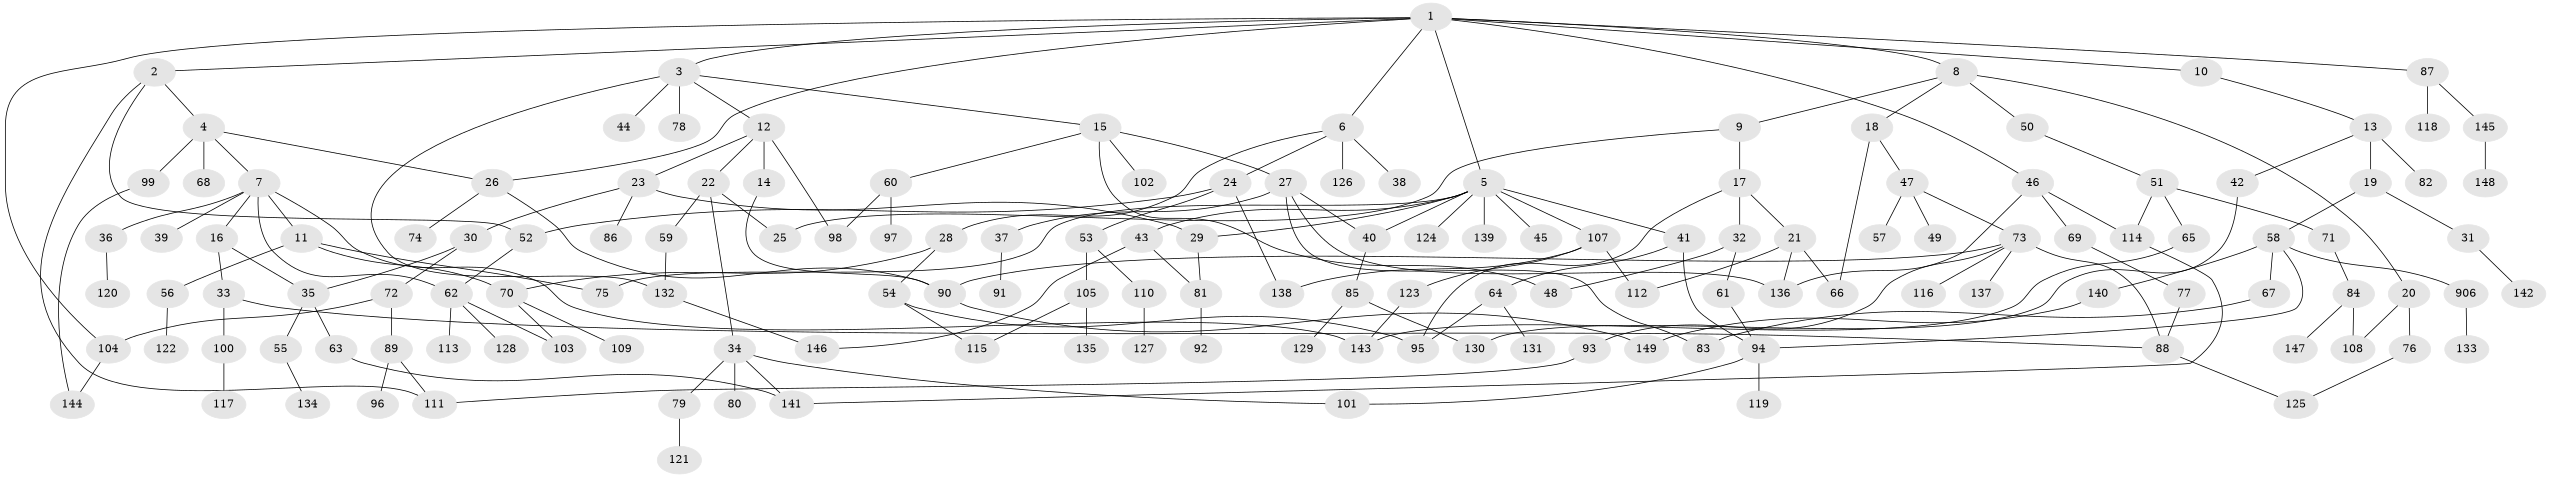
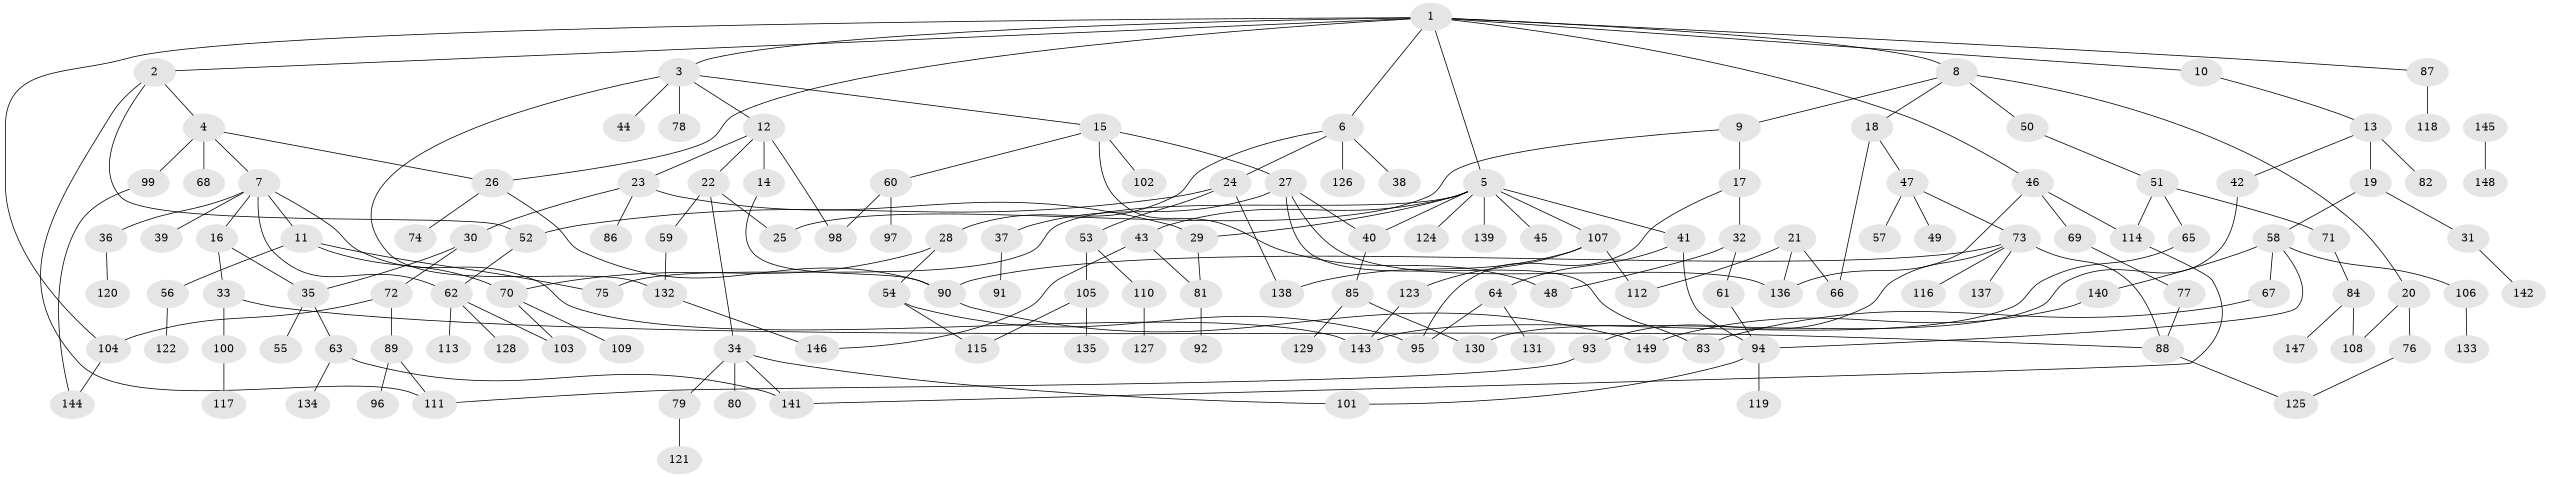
edge "87" -- "145": removed
edge "17" -- "21": removed
node "906": label "906" -> "106"
edge "55" -- "134": now "63" -- "134"
